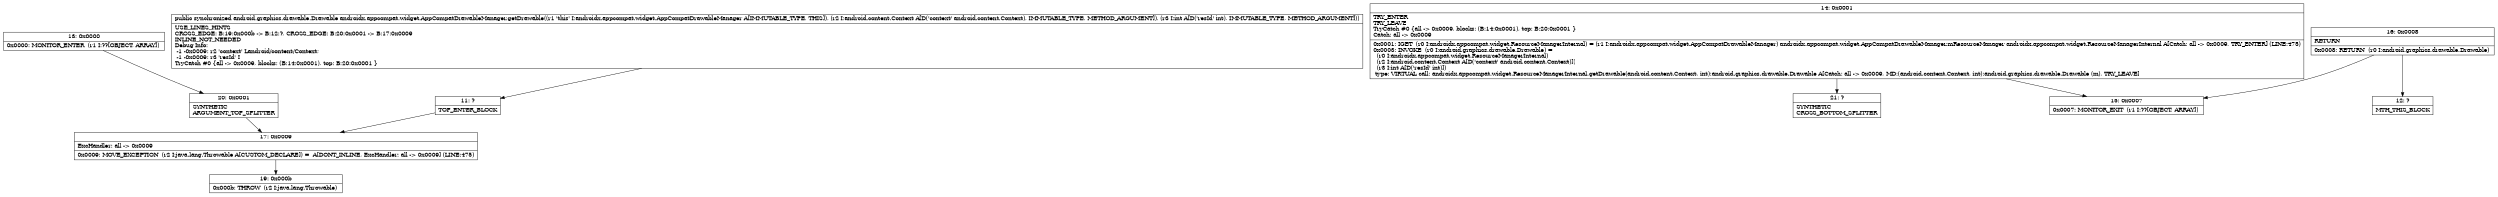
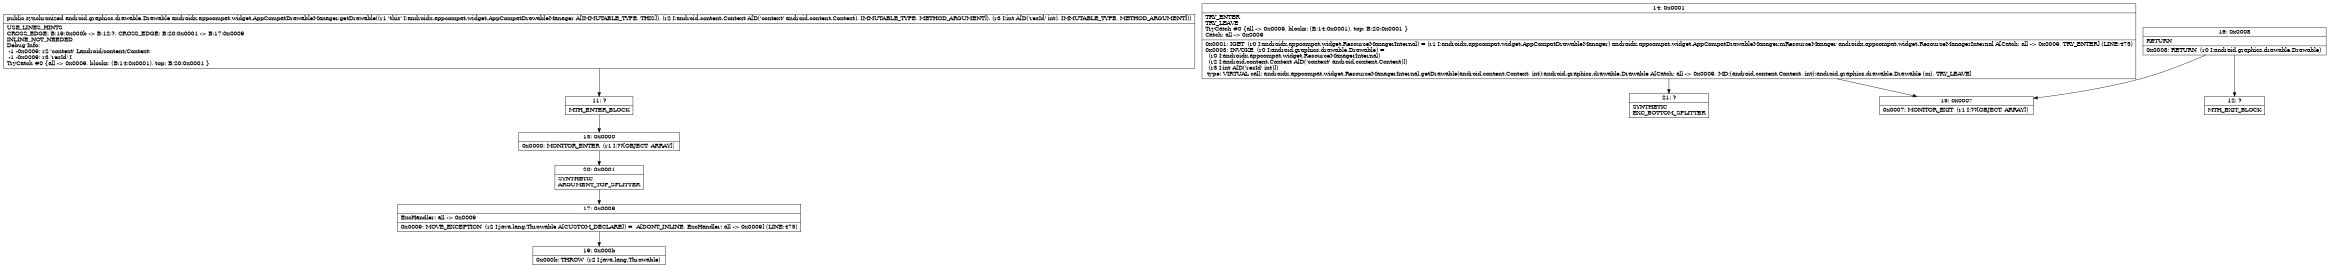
node "11: ?": text "TOP_ENTER_BLOCK" -> "MTH_ENTER_BLOCK"
node "12: ?": text "MTH_THIS_BLOCK" -> "MTH_EXIT_BLOCK"
node "21: ?": text "CROSS_BOTTOM_SPLITTER" -> "EXC_BOTTOM_SPLITTER"
edge "11: ?" -> "17: 0x0009": now "11: ?" -> "13: 0x0000"
